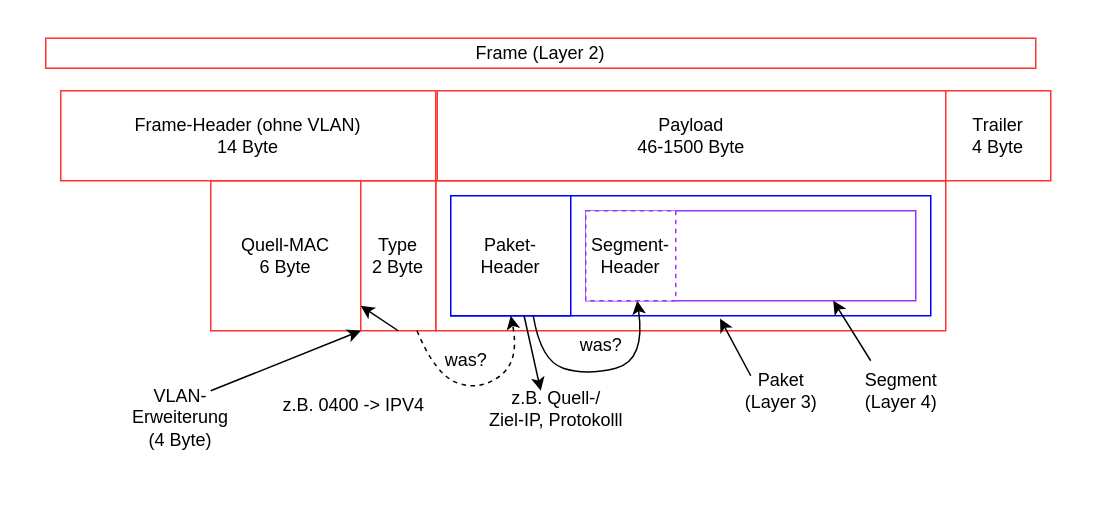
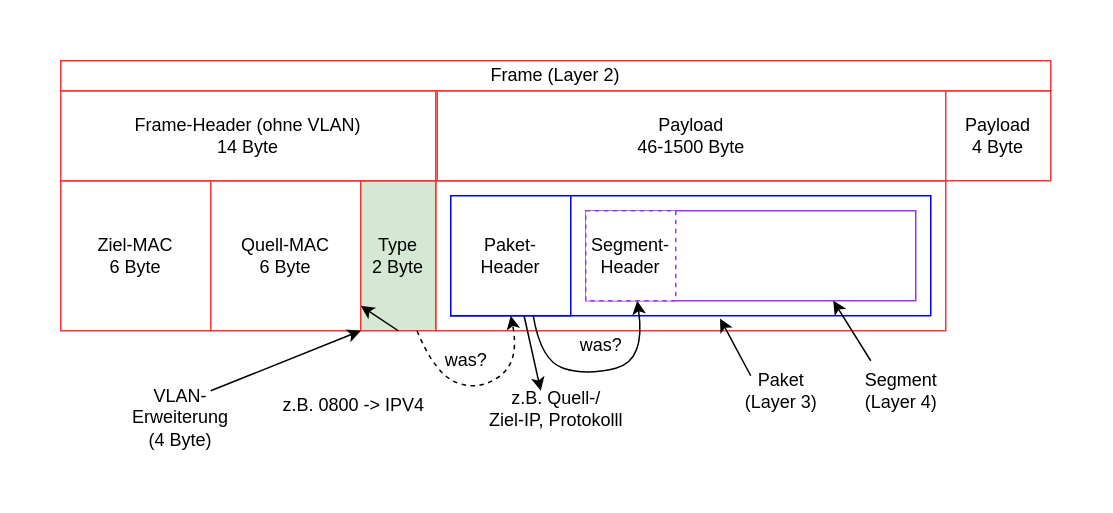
node "Frame (Layer 2)": moved (541, 53) -> (556, 76)
node "Trailer 4 Byte": label "Trailer 4 Byte" -> "Payload 4 Byte"
node "Ziel-MAC 6 Byte": added
node "Type 2 Byte": fillcolor #ffffff -> #d5e8d4
node "z.B. 0400 -> IPV4": label "z.B. 0400 -> IPV4" -> "z.B. 0800 -> IPV4"
